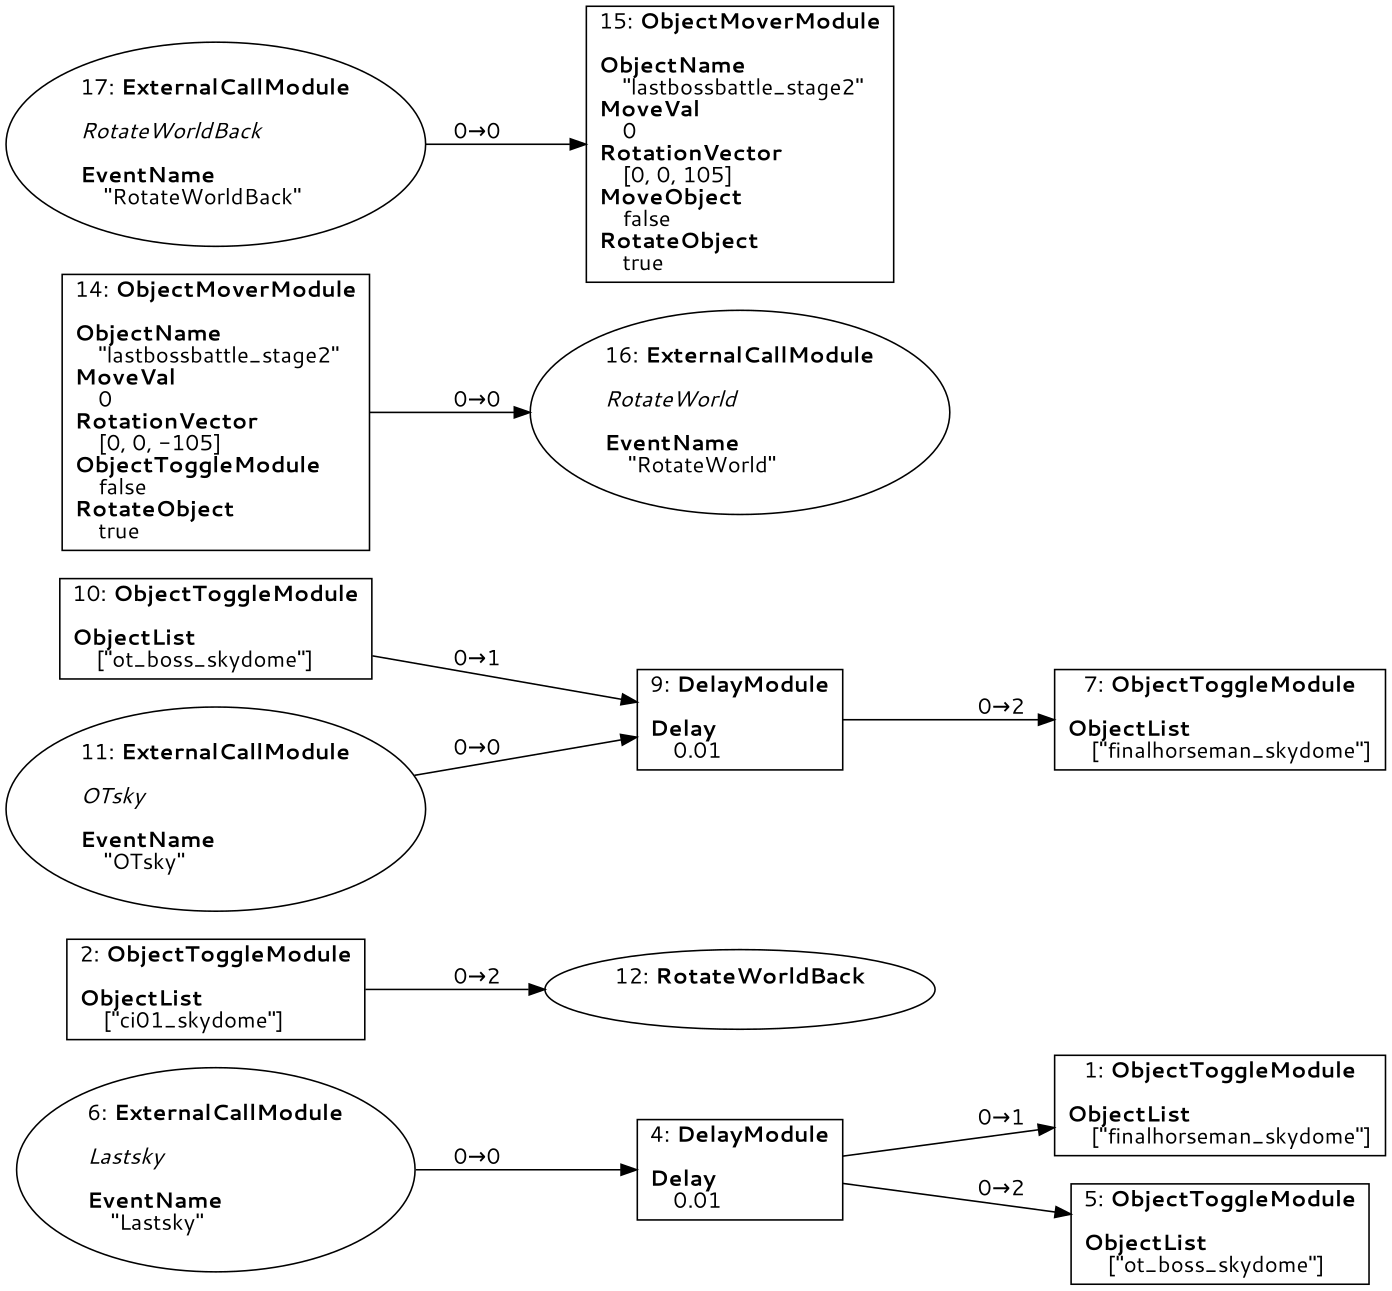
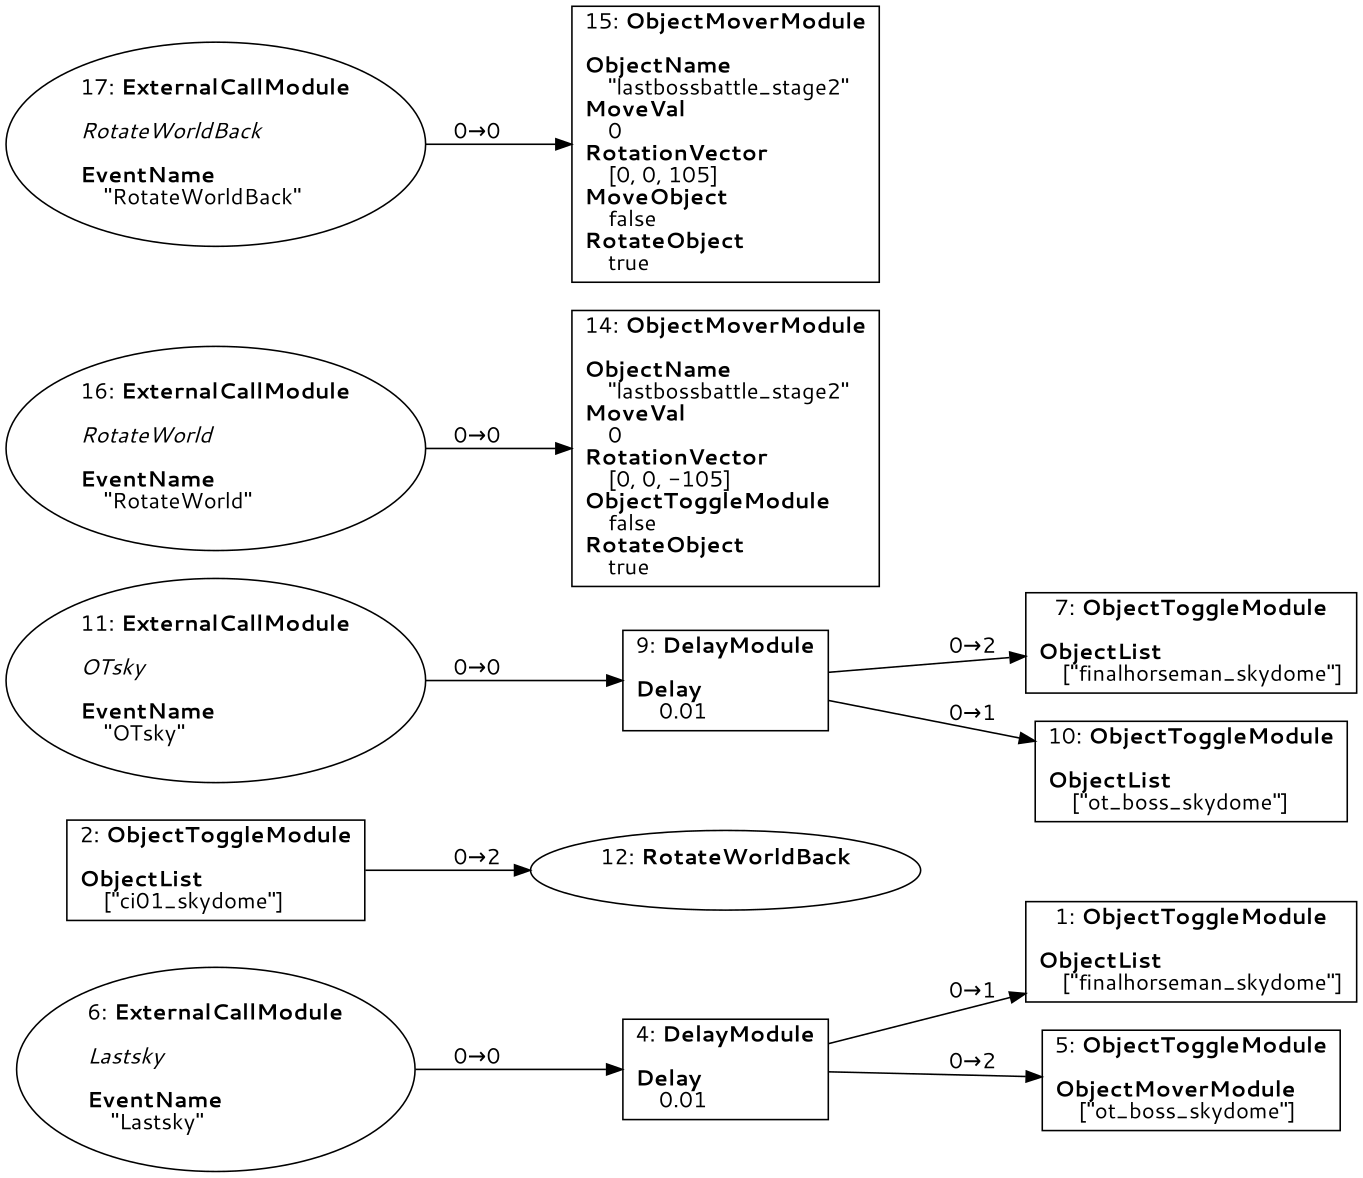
edge "14:" -> "16:": reversed
edge "10:" -> "9:": reversed
node "5:": text "ObjectList" -> "ObjectMoverModule"
